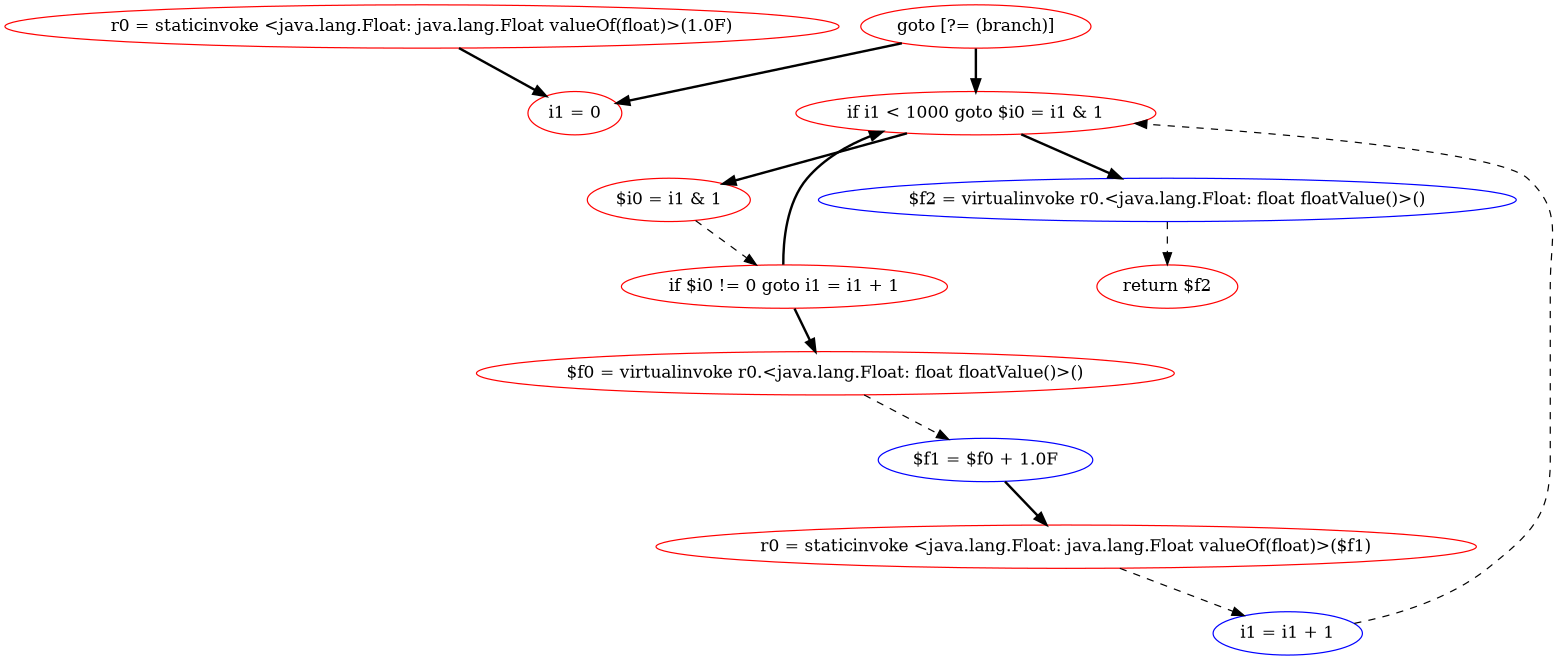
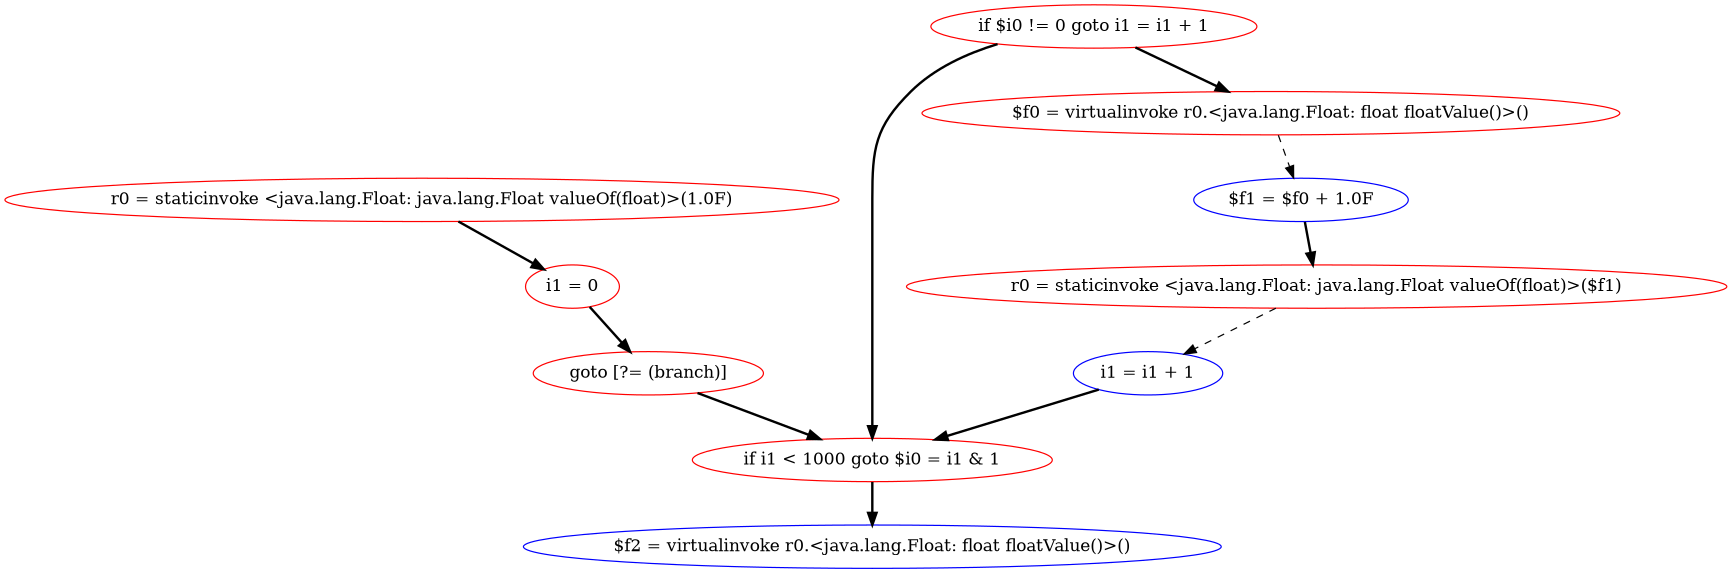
edge "goto [?= (branch)]" -> "i1 = 0": reversed
node "$i0 = i1 & 1": removed
edge "i1 = i1 + 1" -> "if i1 < 1000 goto $i0 = i1 & 1": style dashed -> bold
node "return $f2": removed
